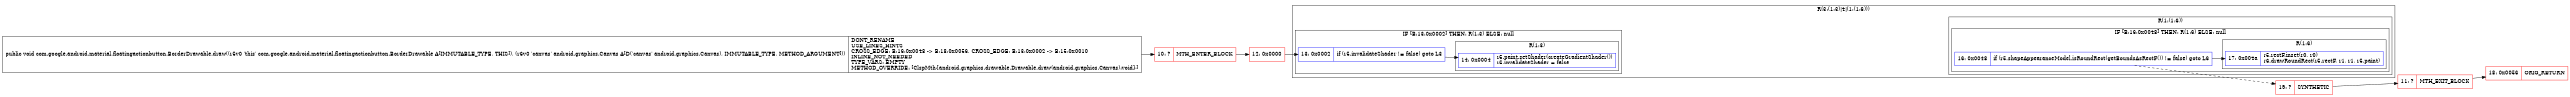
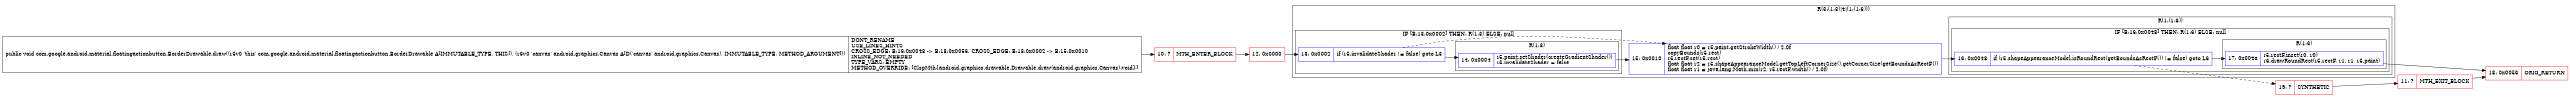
node "15: 0x0010": added
edge "17: 0x004a" -> "18: 0x0056": added
